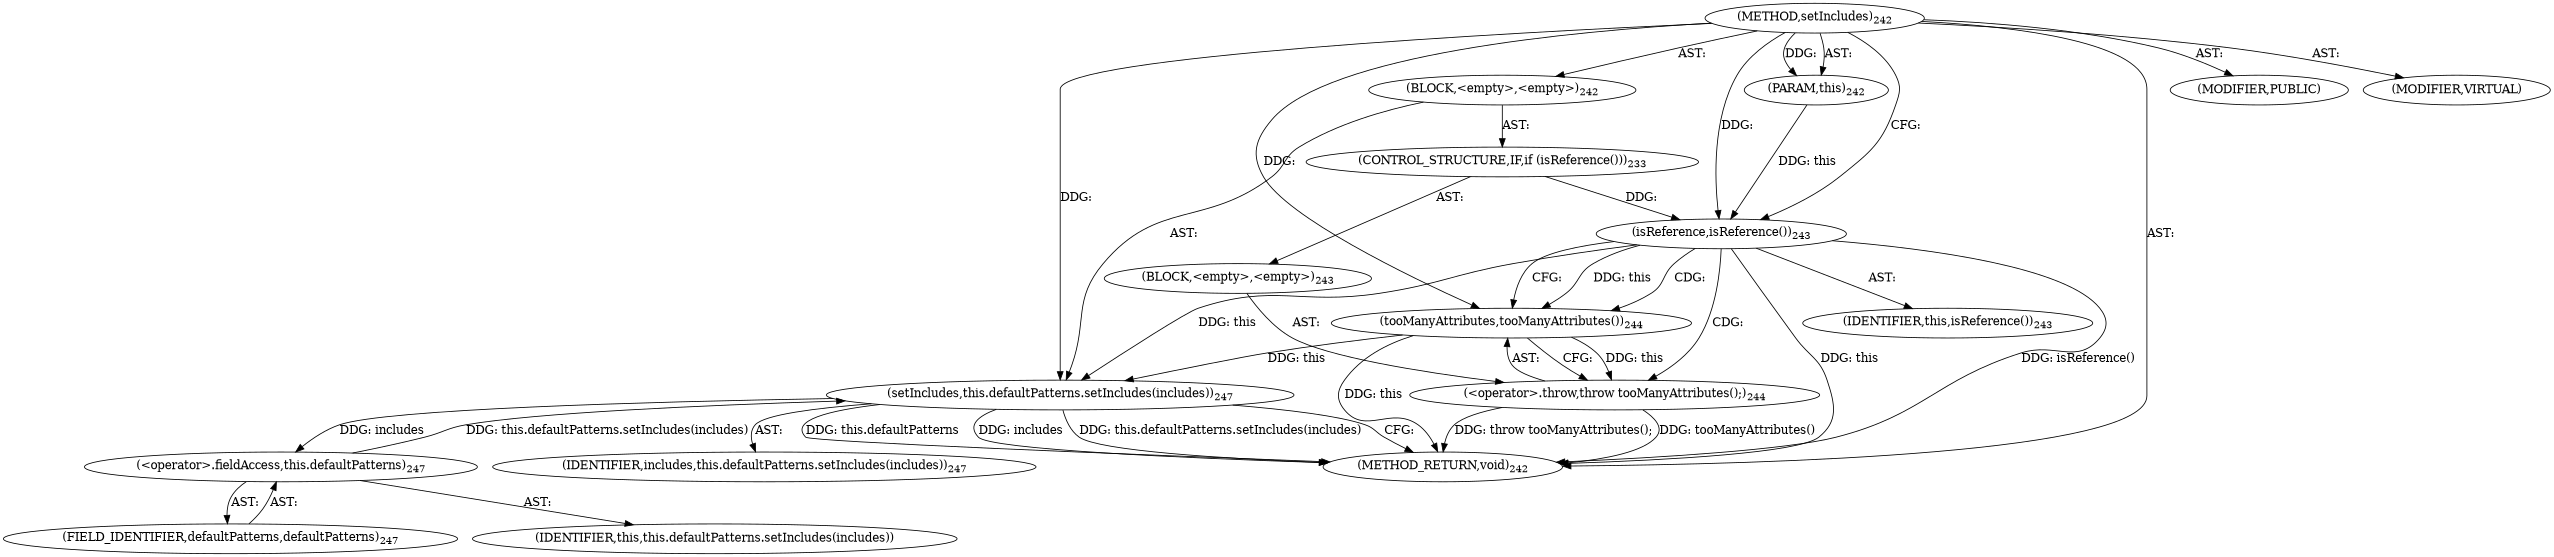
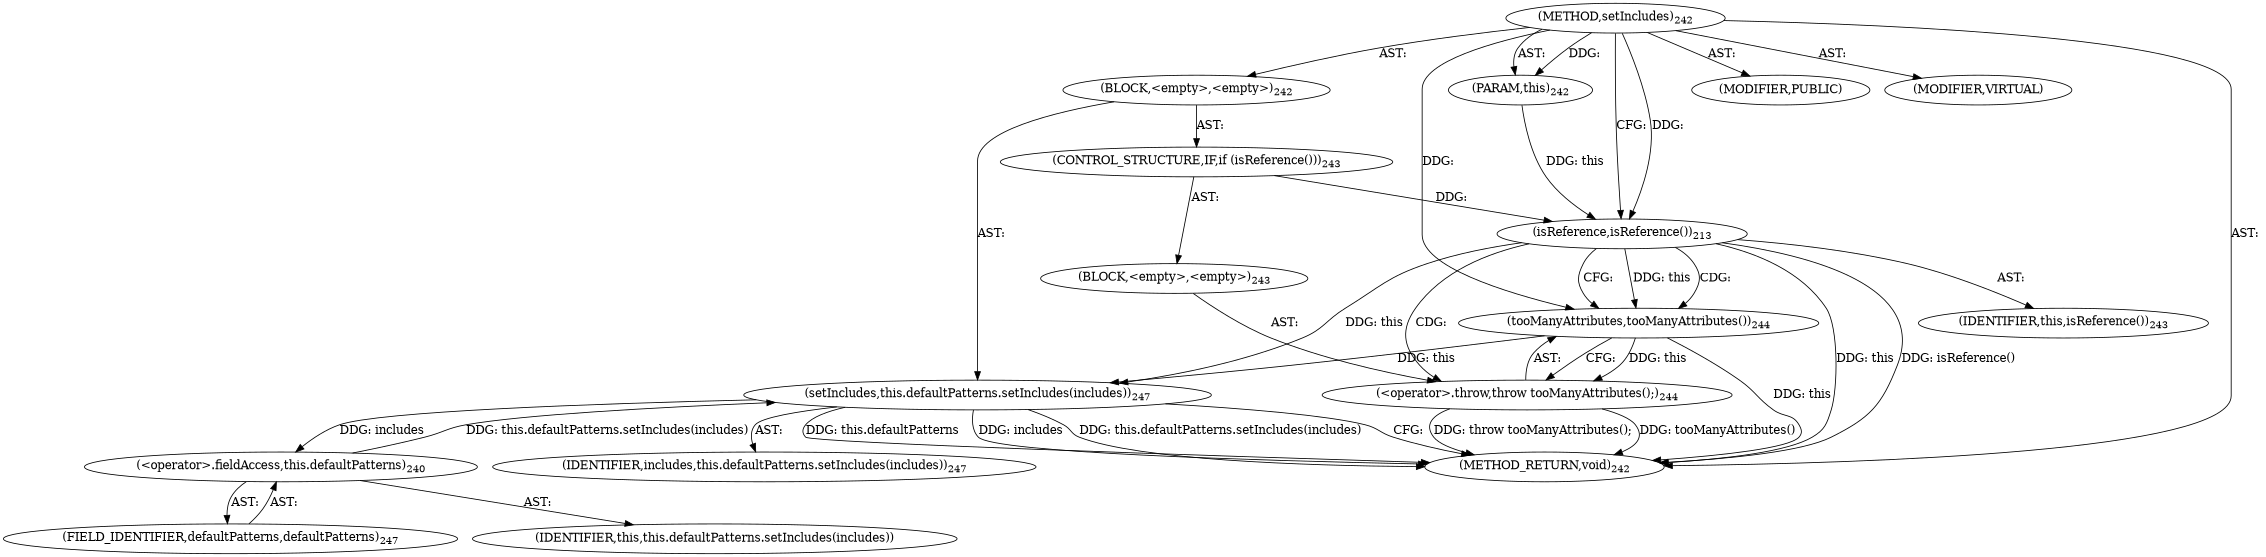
edge "(METHOD,setIncludes)" -> "(setIncludes,this.defaultPatterns.setIncludes(includes))": removed, label "DDG:"
node "(CONTROL_STRUCTURE,IF,if (isReference()))": text "233" -> "243"
node "(isReference,isReference())": text "243" -> "213"
node "(<operator>.fieldAccess,this.defaultPatterns)": text "247" -> "240"
